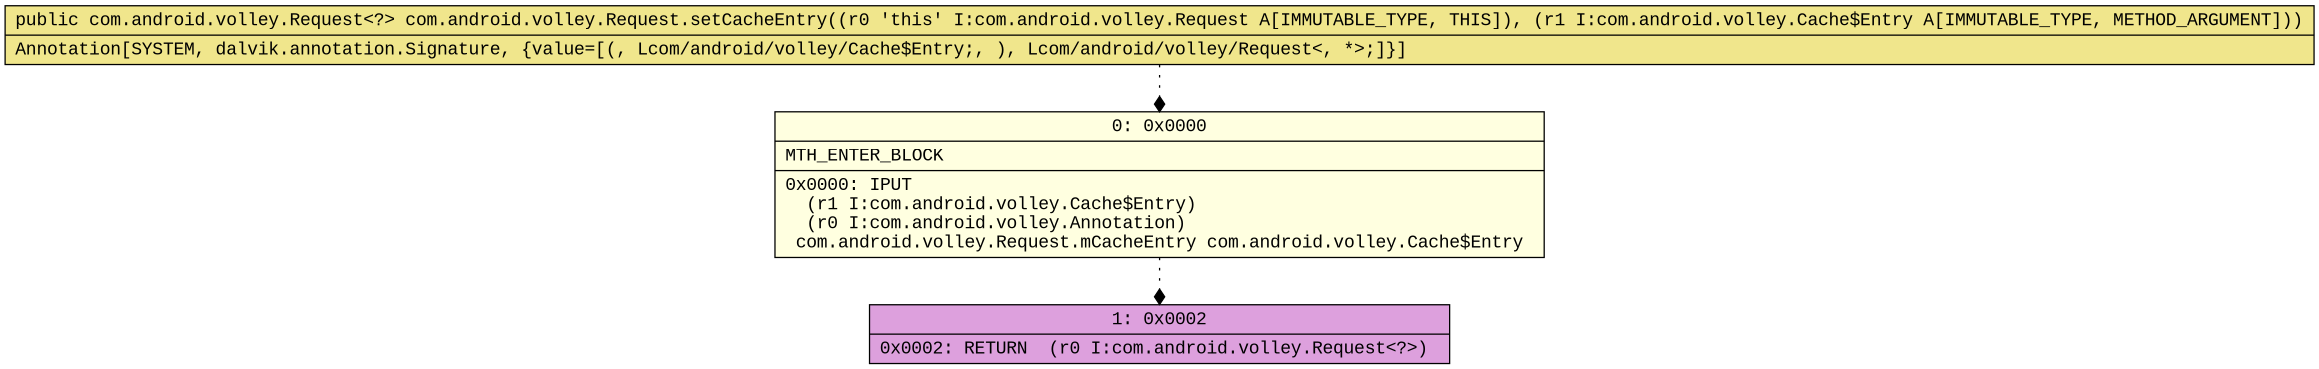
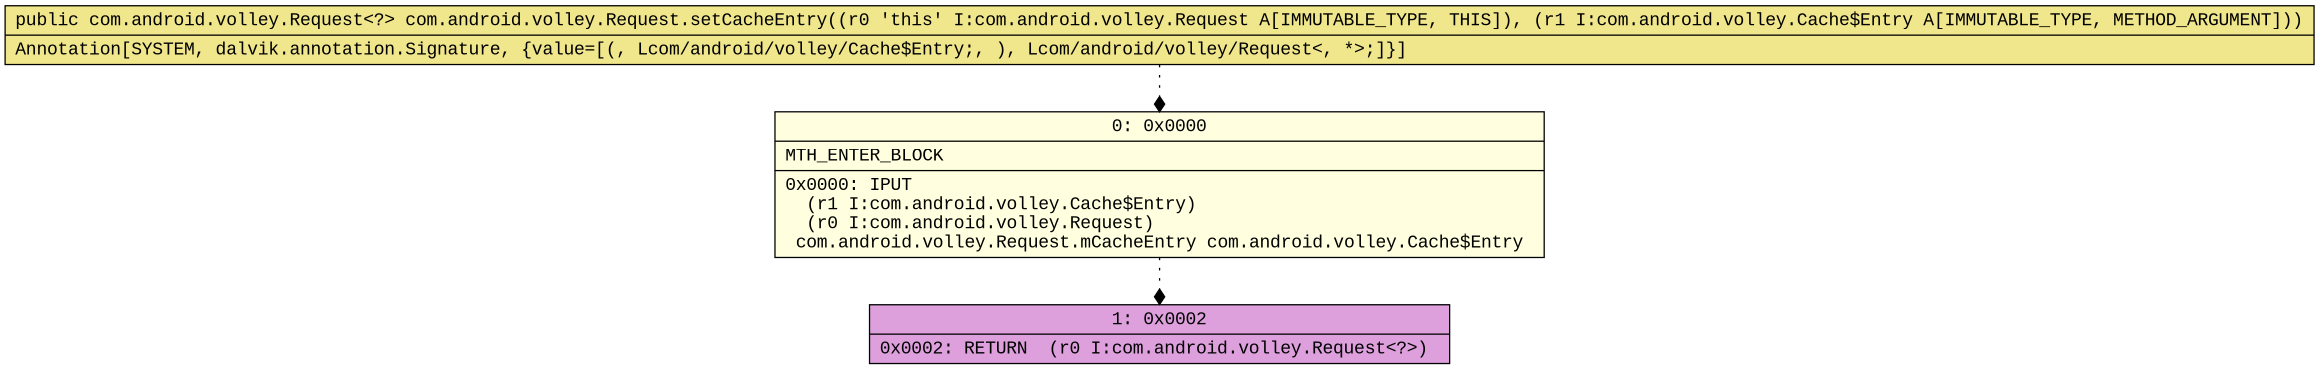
node "0: 0x0000": text "(r0 I:com.android.volley.Annotation)" -> "(r0 I:com.android.volley.Request)"
